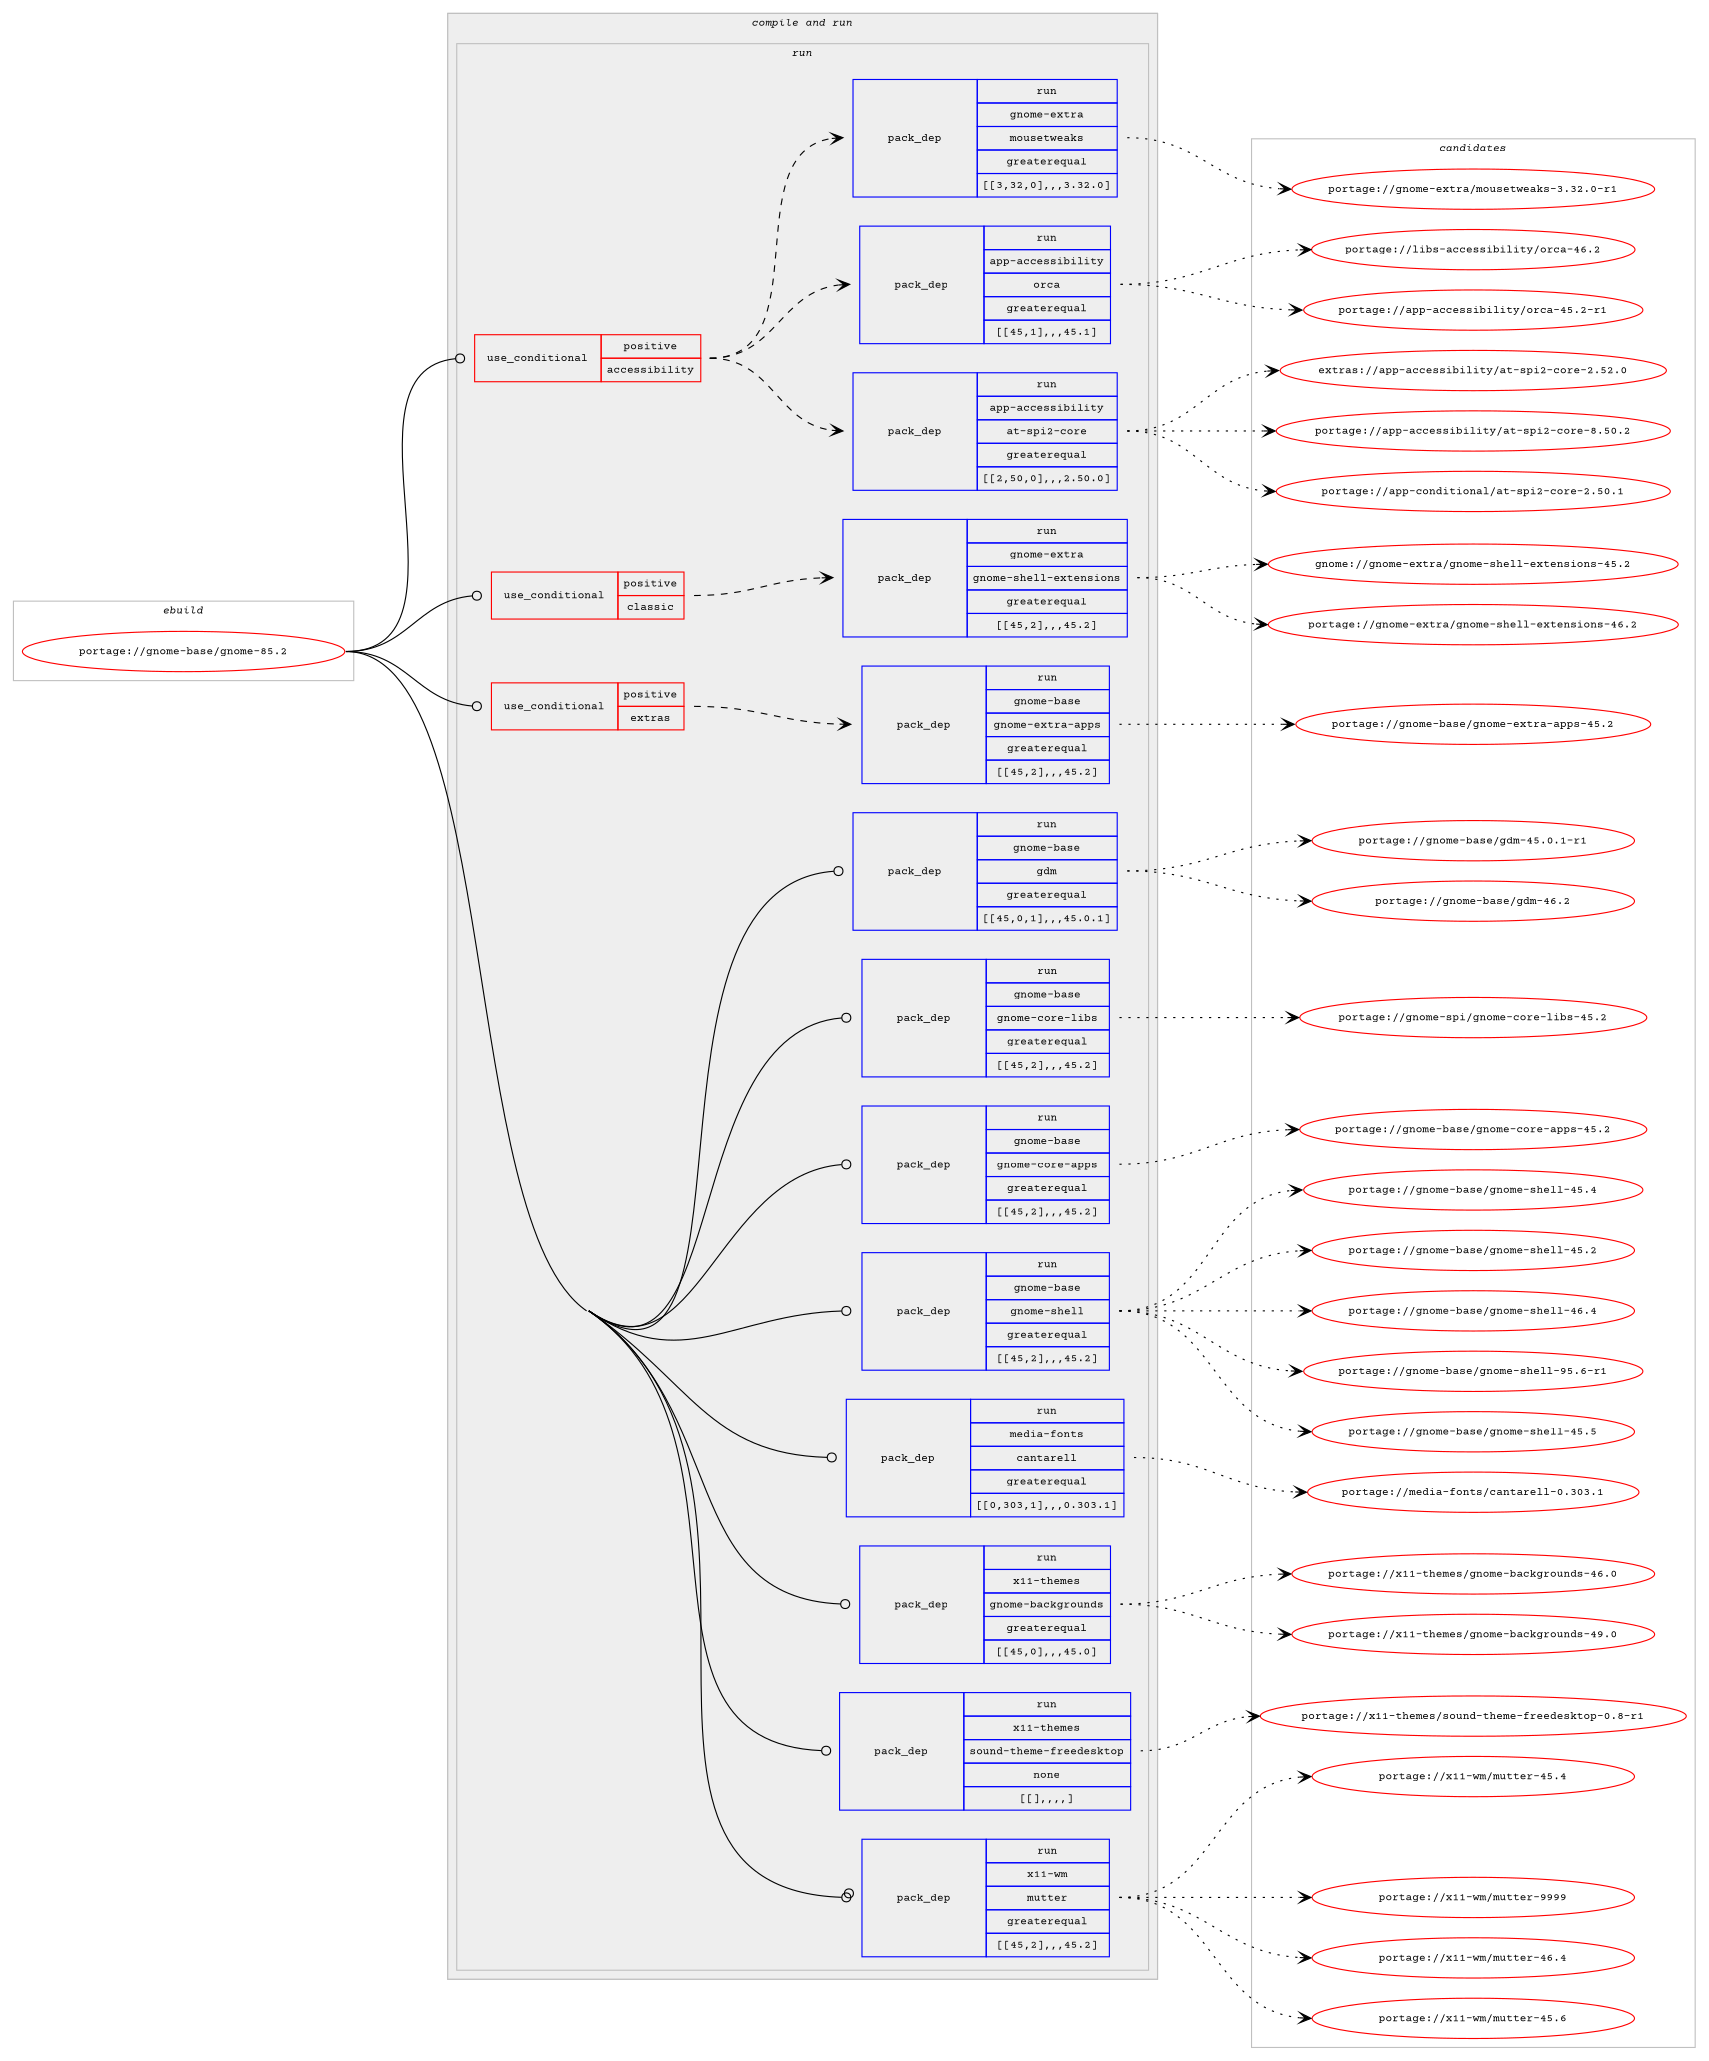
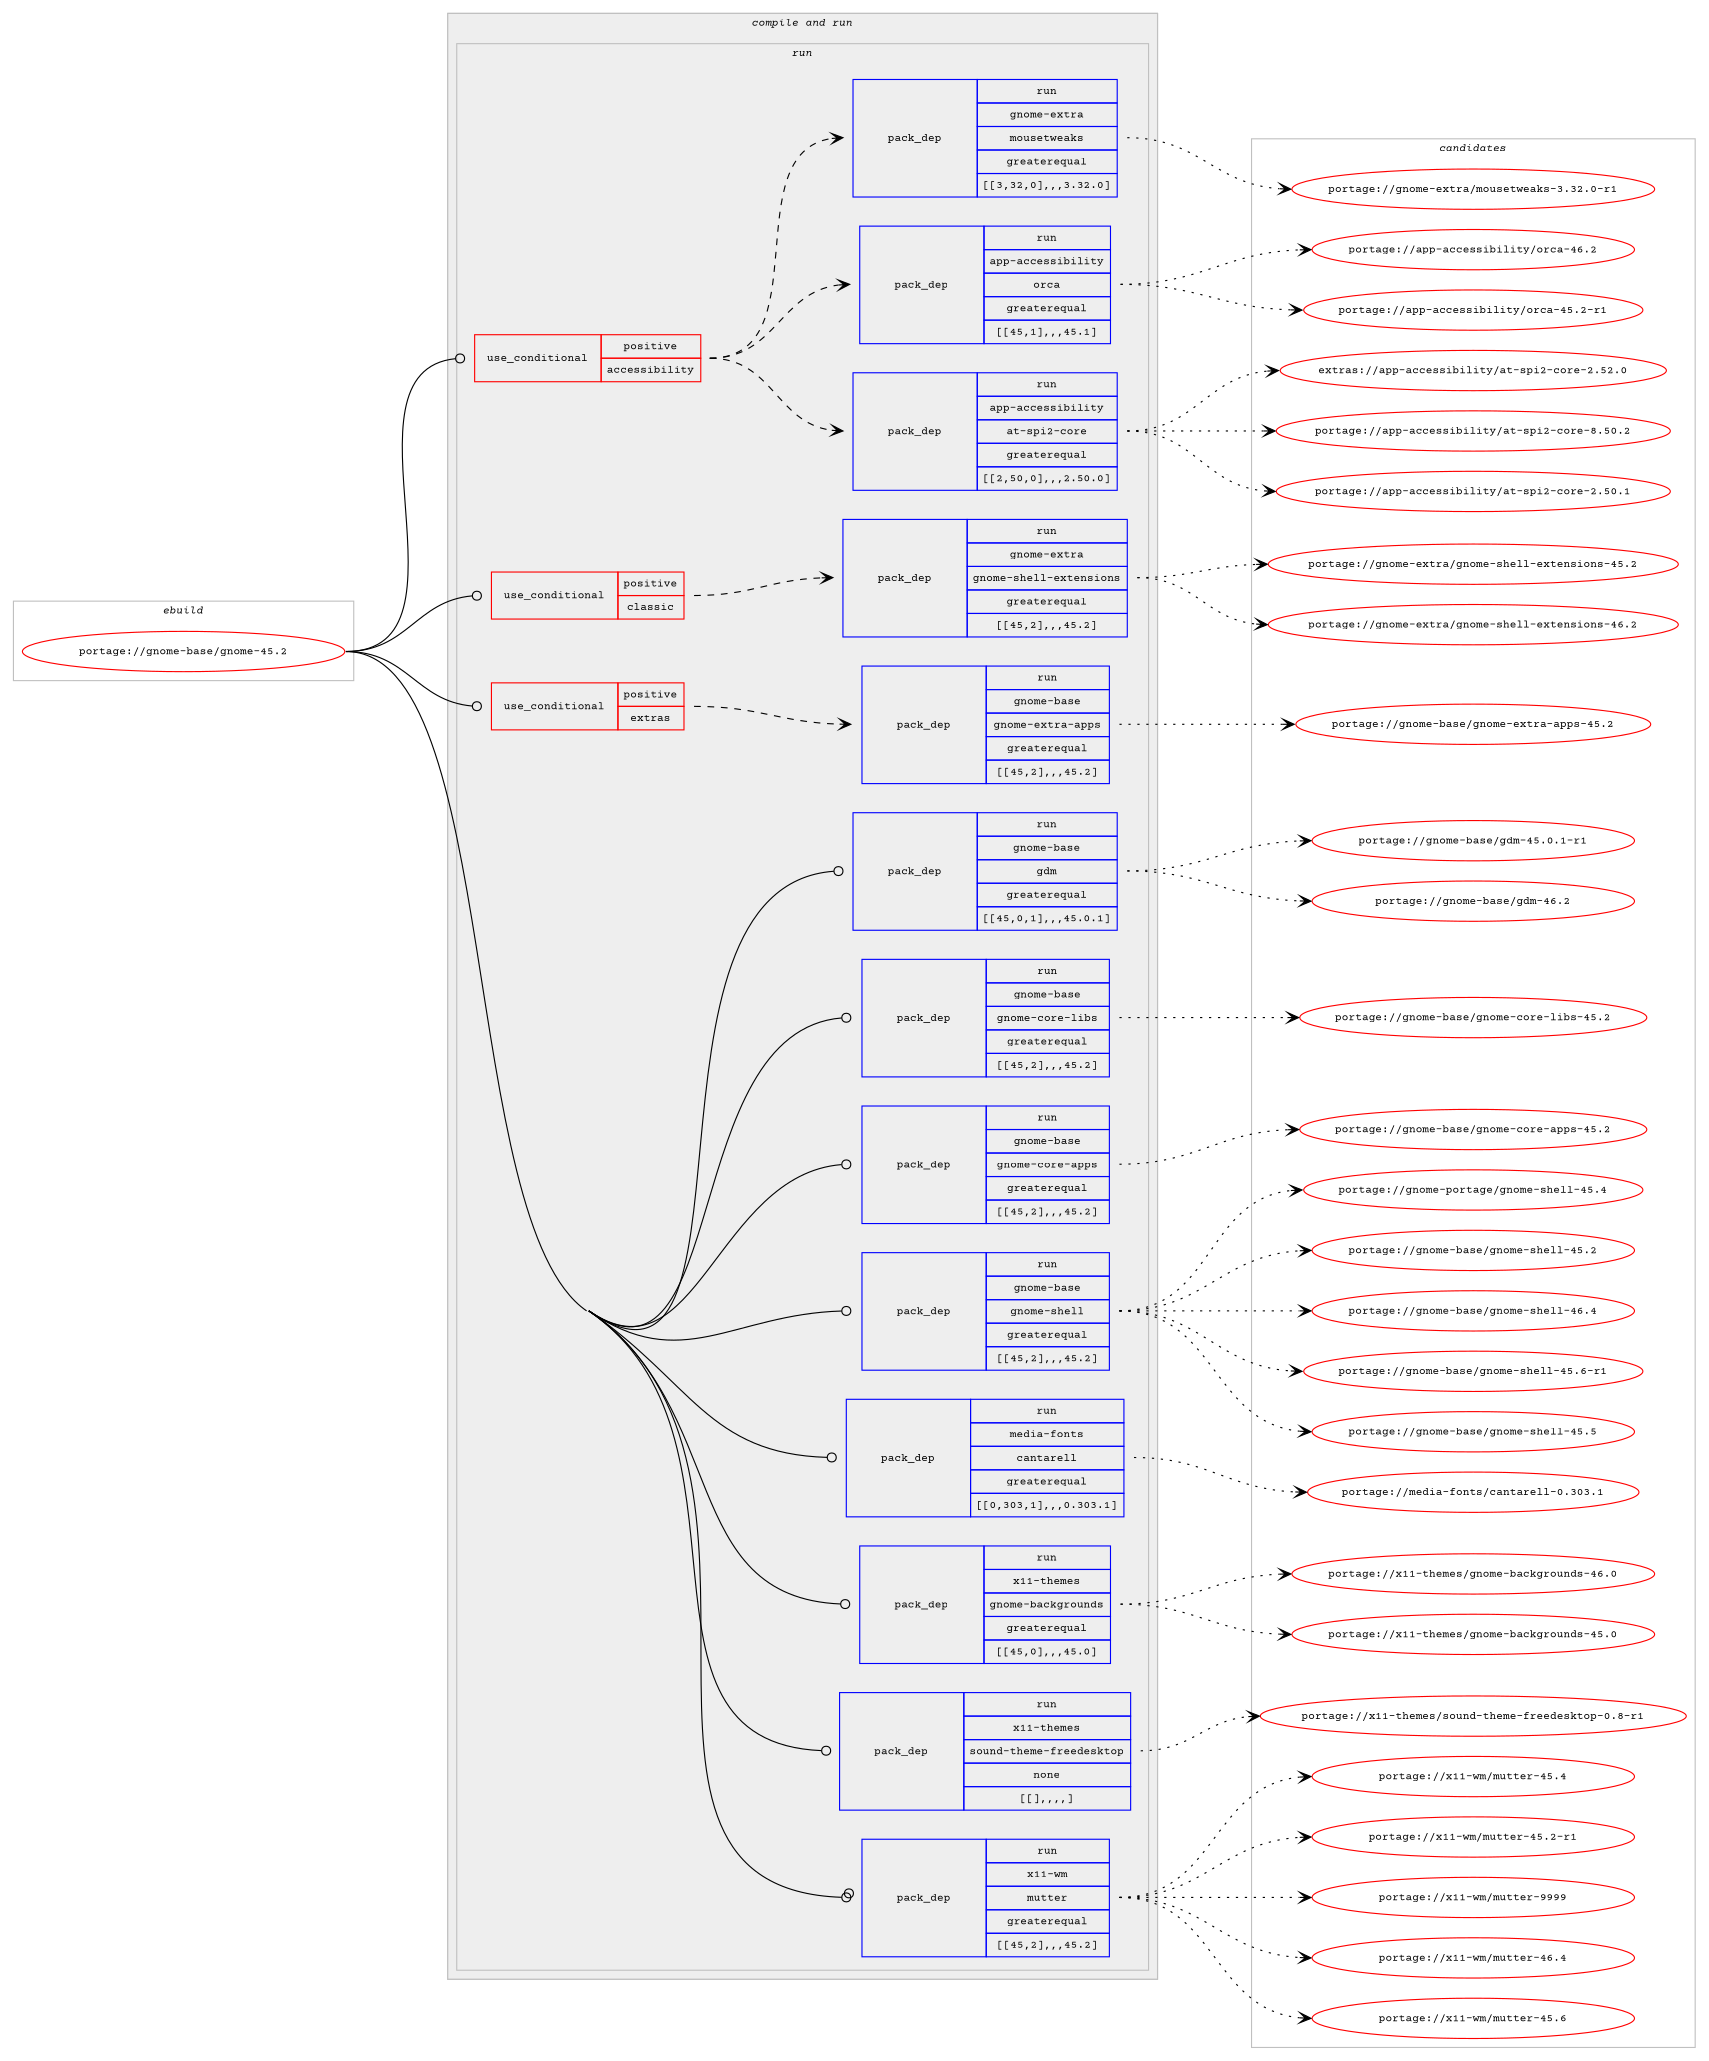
node "portage://libs-accessibility/orca-46.2": label "portage://libs-accessibility/orca-46.2" -> "portage://app-accessibility/orca-46.2"
node "portage://app-conditional/at-spi2-core-2.50.1": label "portage://app-conditional/at-spi2-core-2.50.1" -> "portage://app-accessibility/at-spi2-core-2.50.1"
node "gnome://gnome-extra/gnome-shell-extensions-45.2": label "gnome://gnome-extra/gnome-shell-extensions-45.2" -> "portage://gnome-extra/gnome-shell-extensions-45.2"
node "portage://gnome-base/gnome-85.2": label "portage://gnome-base/gnome-85.2" -> "portage://gnome-base/gnome-45.2"
node "portage://gnome-spi/gnome-core-libs-45.2": label "portage://gnome-spi/gnome-core-libs-45.2" -> "portage://gnome-base/gnome-core-libs-45.2"
node "portage://gnome-base/gnome-shell-45.4": label "portage://gnome-base/gnome-shell-45.4" -> "portage://gnome-portage/gnome-shell-45.4"
node "portage://gnome-base/gnome-shell-95.6-r1": label "portage://gnome-base/gnome-shell-95.6-r1" -> "portage://gnome-base/gnome-shell-45.6-r1"
node "portage://x11-themes/gnome-backgrounds-49.0": label "portage://x11-themes/gnome-backgrounds-49.0" -> "portage://x11-themes/gnome-backgrounds-45.0"
node "portage://x11-wm/mutter-45.2-r1": added
